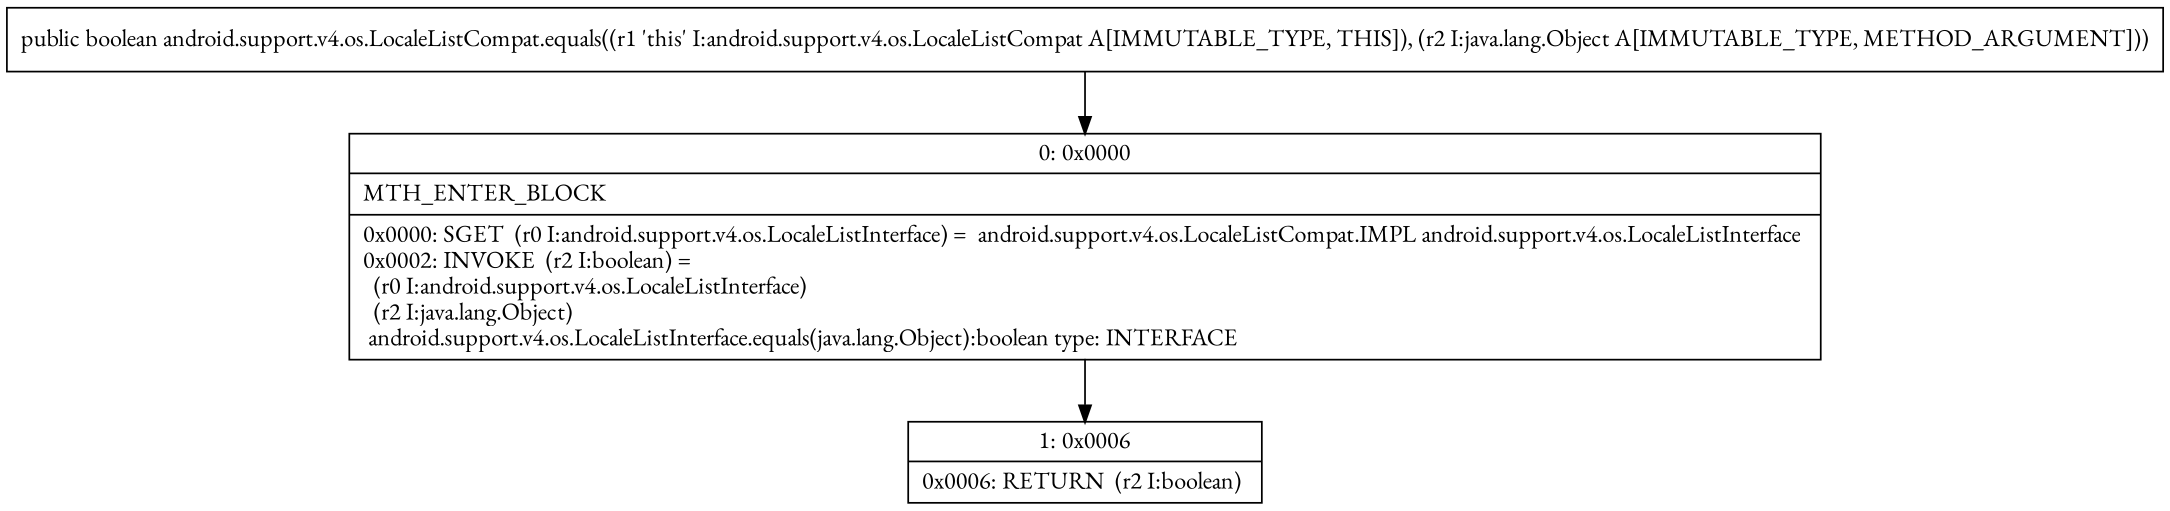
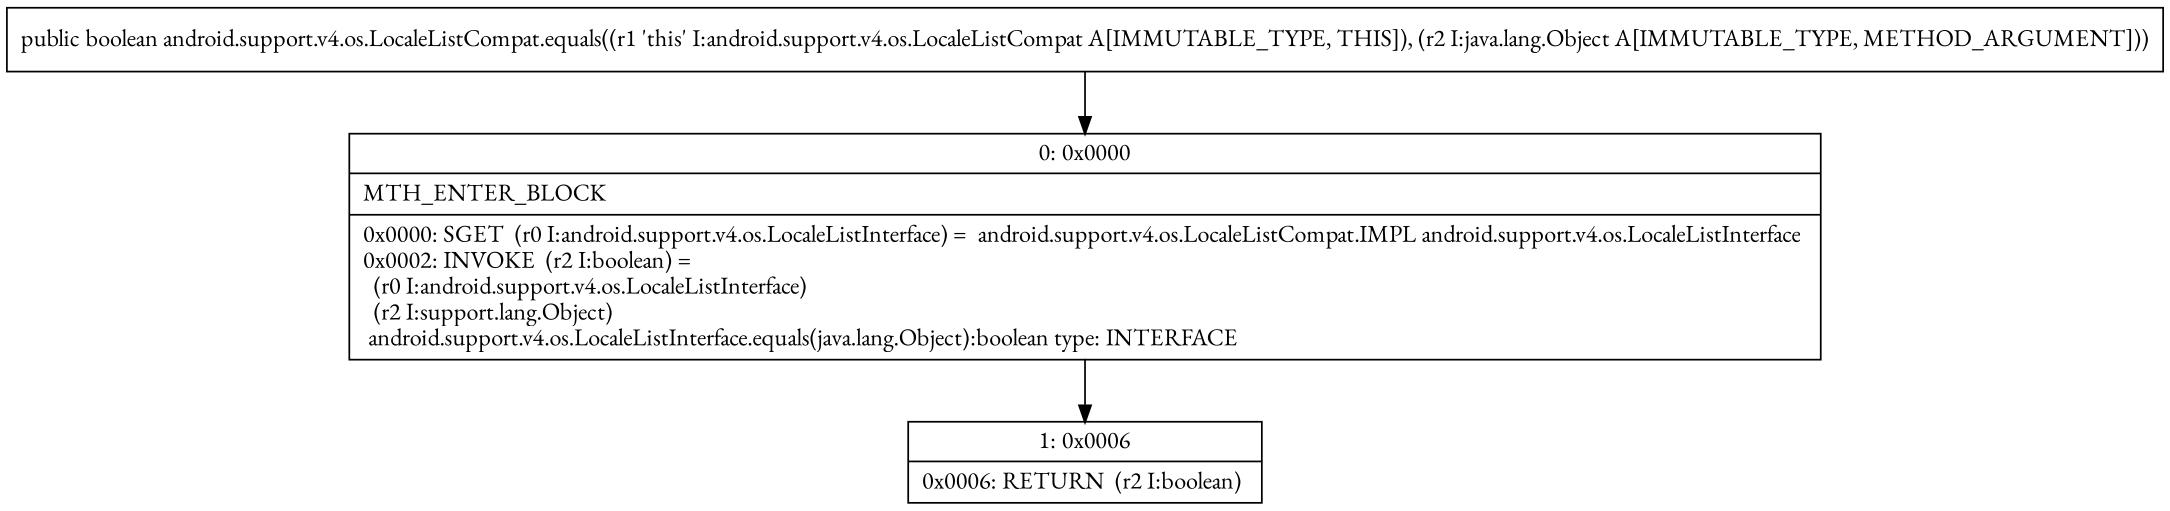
node "0: 0x0000": text "(r2 I:java.lang.Object)" -> "(r2 I:support.lang.Object)"
